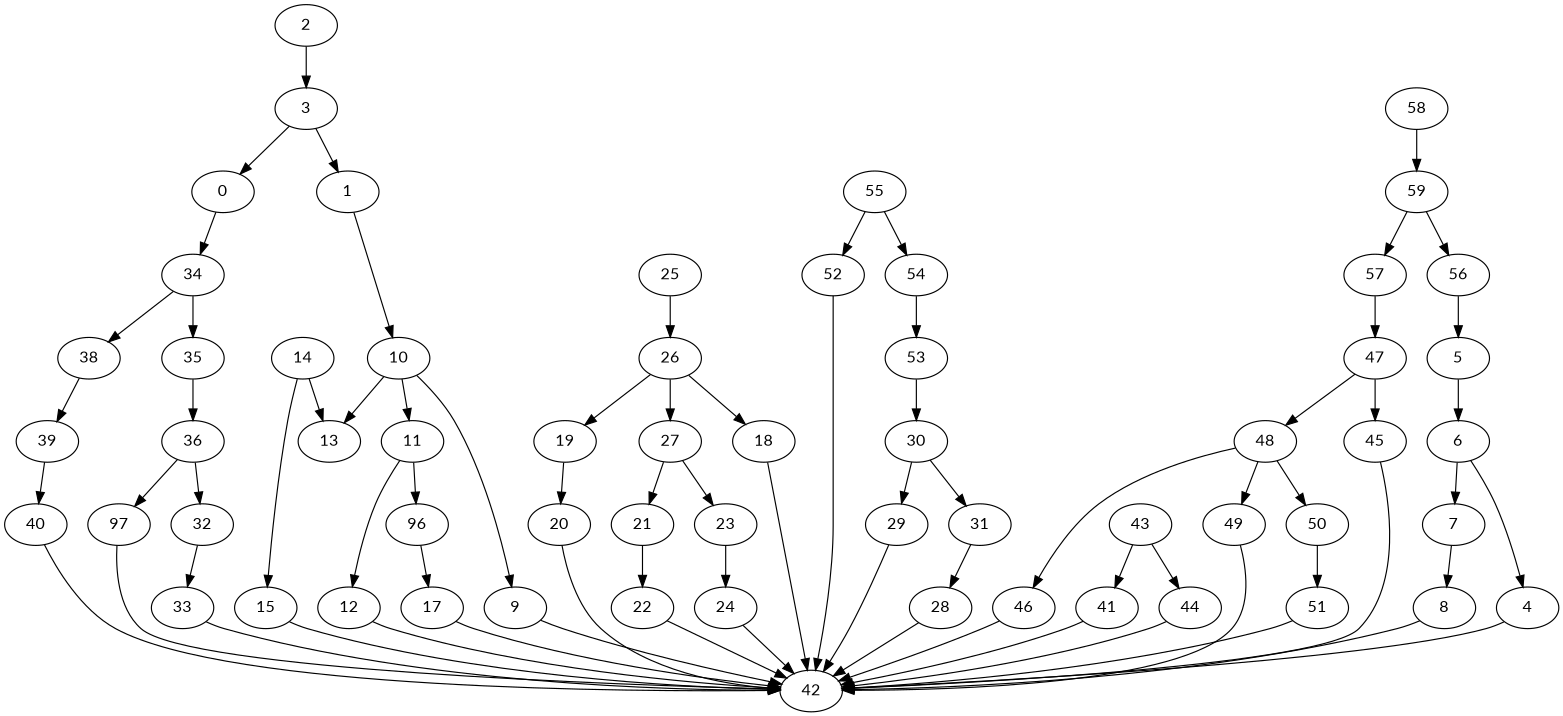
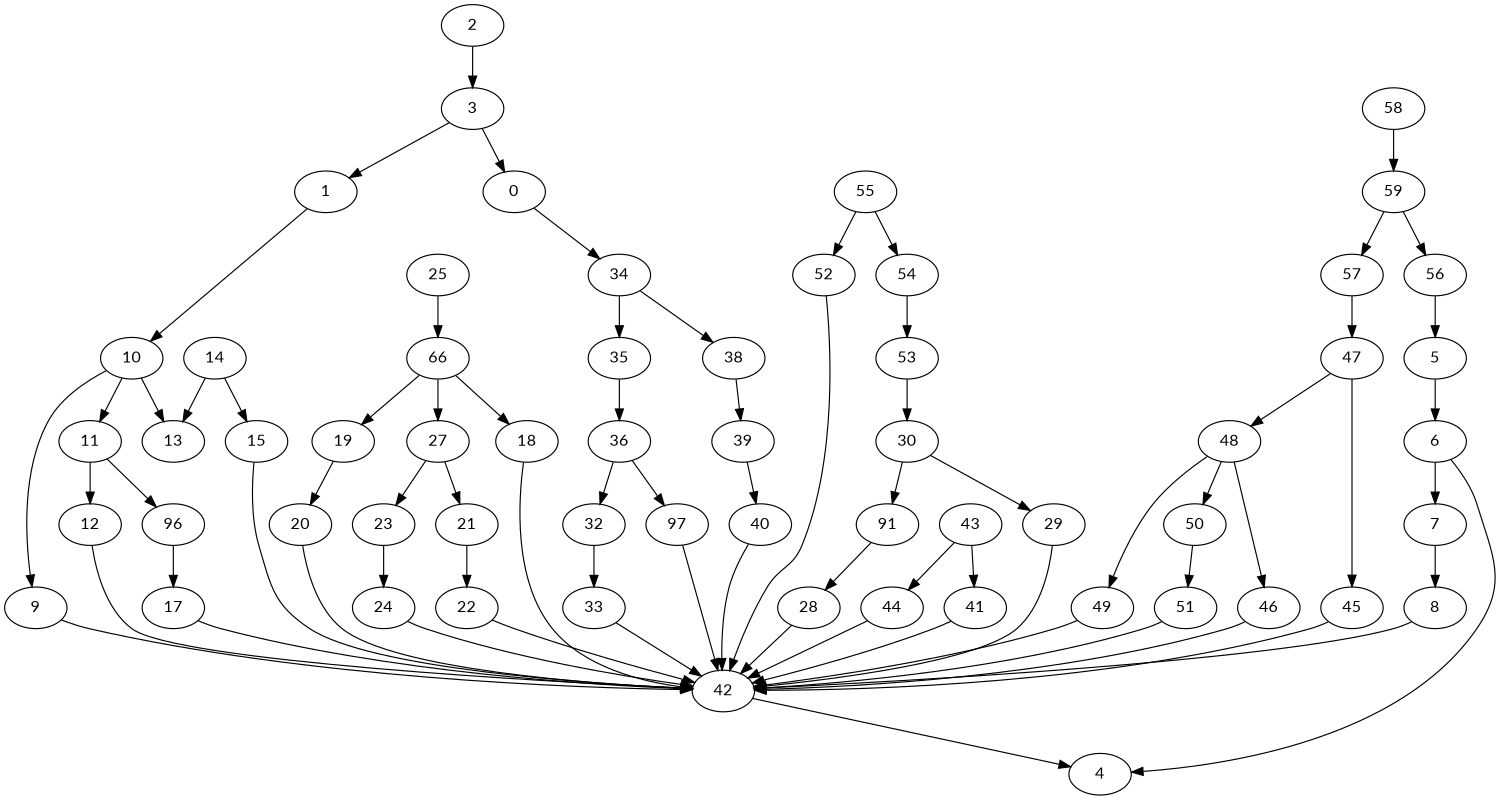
node "26": label "26" -> "66"
node "31": label "31" -> "91"
edge "4" -> "42": reversed
